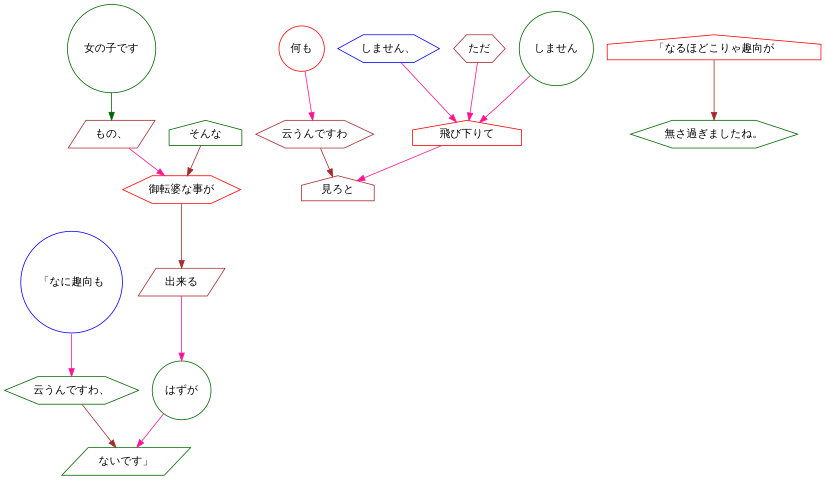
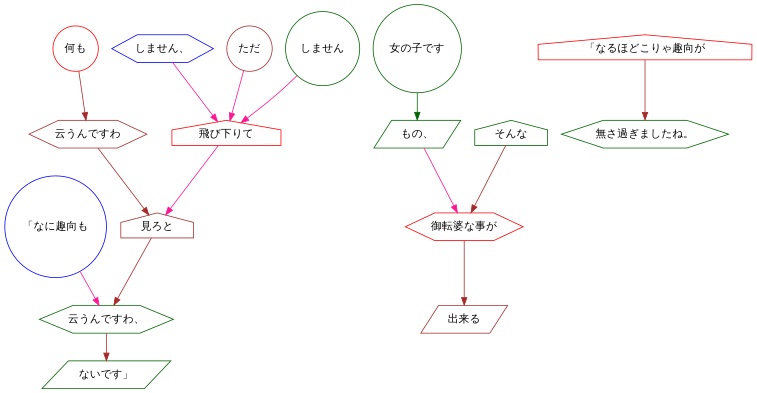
node "ただ": shape hexagon -> circle
edge "何も" -> "云うんですわ": color deeppink -> brown
node "もの、": color brown -> darkgreen
edge "見ろと" -> "云うんですわ、": added
node "はずが": removed
